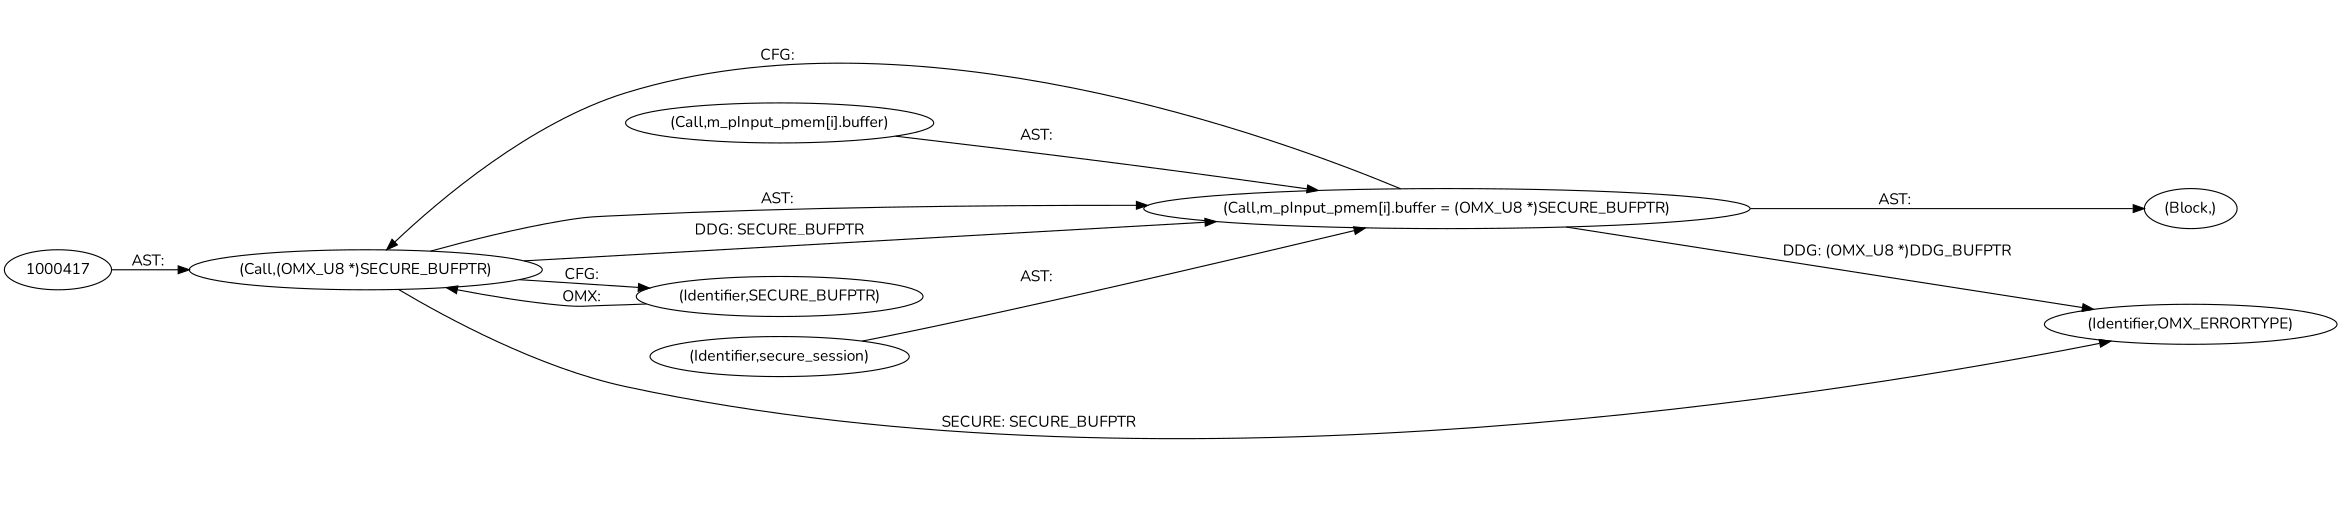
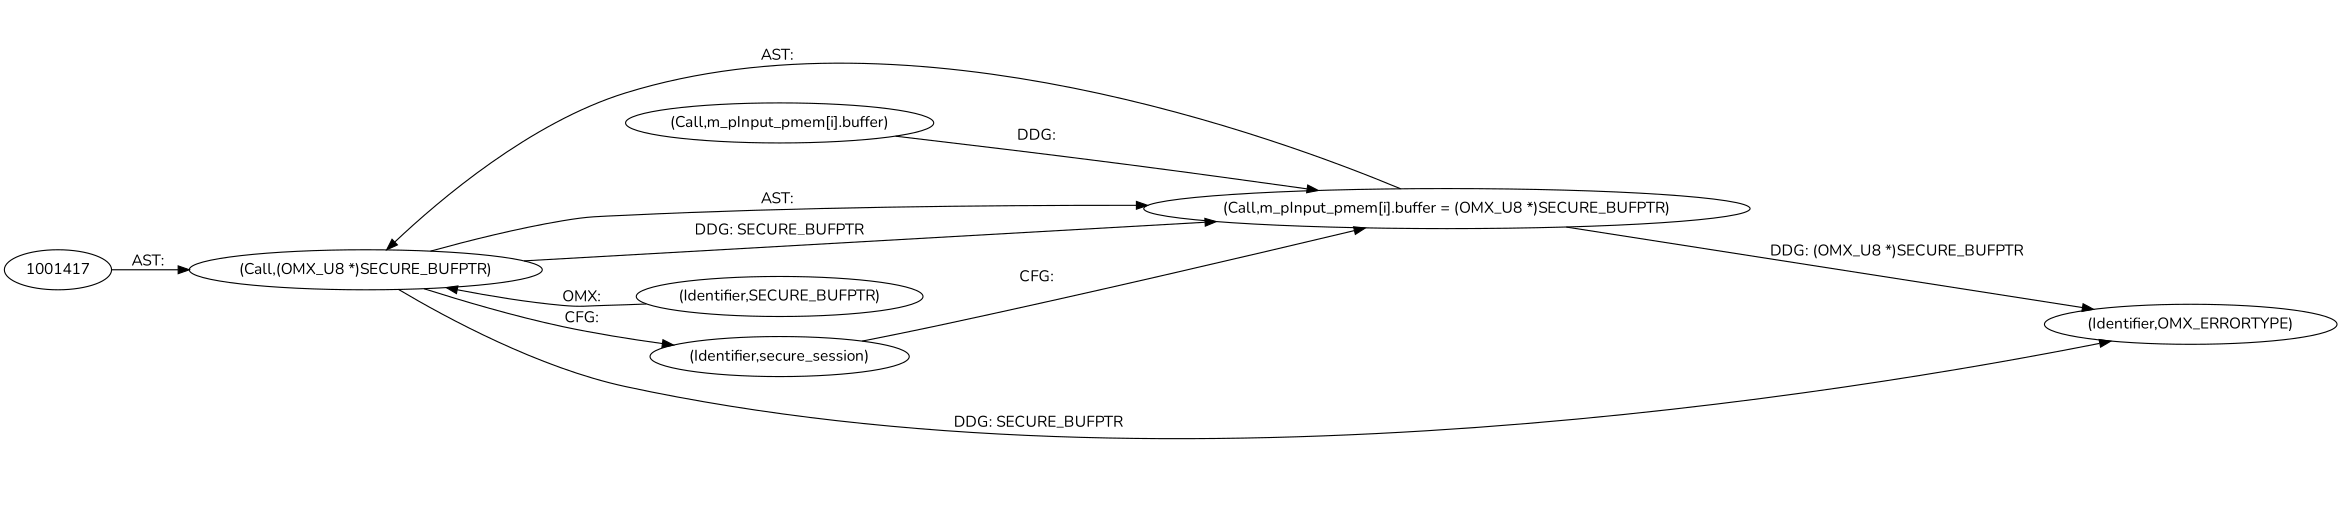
edge "(Call,m_pInput_pmem[i].buffer = (OMX_U8 *)SECURE_BUFPTR)" -> "(Call,(OMX_U8 *)SECURE_BUFPTR)": label "CFG: " -> "AST: "
edge "(Call,m_pInput_pmem[i].buffer)" -> "(Call,m_pInput_pmem[i].buffer = (OMX_U8 *)SECURE_BUFPTR)": label "AST: " -> "DDG: "
node "(Block,)": removed
edge "(Call,m_pInput_pmem[i].buffer = (OMX_U8 *)SECURE_BUFPTR)" -> "(Identifier,OMX_ERRORTYPE)": label "DDG: (OMX_U8 *)DDG_BUFPTR" -> "DDG: (OMX_U8 *)SECURE_BUFPTR"
node "1000417": label "1000417" -> "1001417"
edge "(Identifier,secure_session)" -> "(Call,m_pInput_pmem[i].buffer = (OMX_U8 *)SECURE_BUFPTR)": label "AST: " -> "CFG: "
edge "(Call,(OMX_U8 *)SECURE_BUFPTR)" -> "(Identifier,SECURE_BUFPTR)": now "(Call,(OMX_U8 *)SECURE_BUFPTR)" -> "(Identifier,secure_session)"
edge "(Call,(OMX_U8 *)SECURE_BUFPTR)" -> "(Identifier,OMX_ERRORTYPE)": label "SECURE: SECURE_BUFPTR" -> "DDG: SECURE_BUFPTR"
